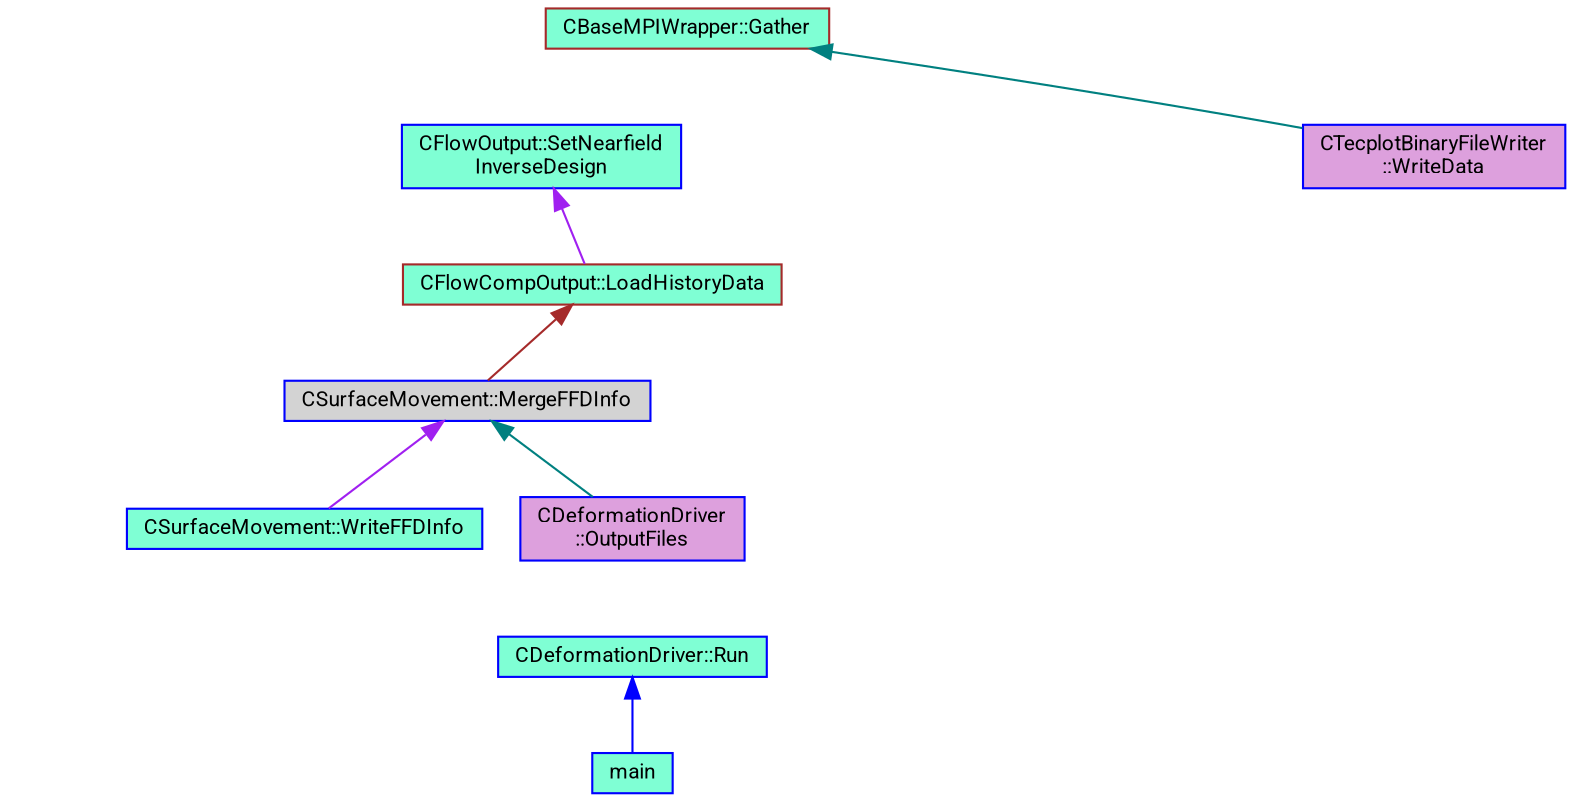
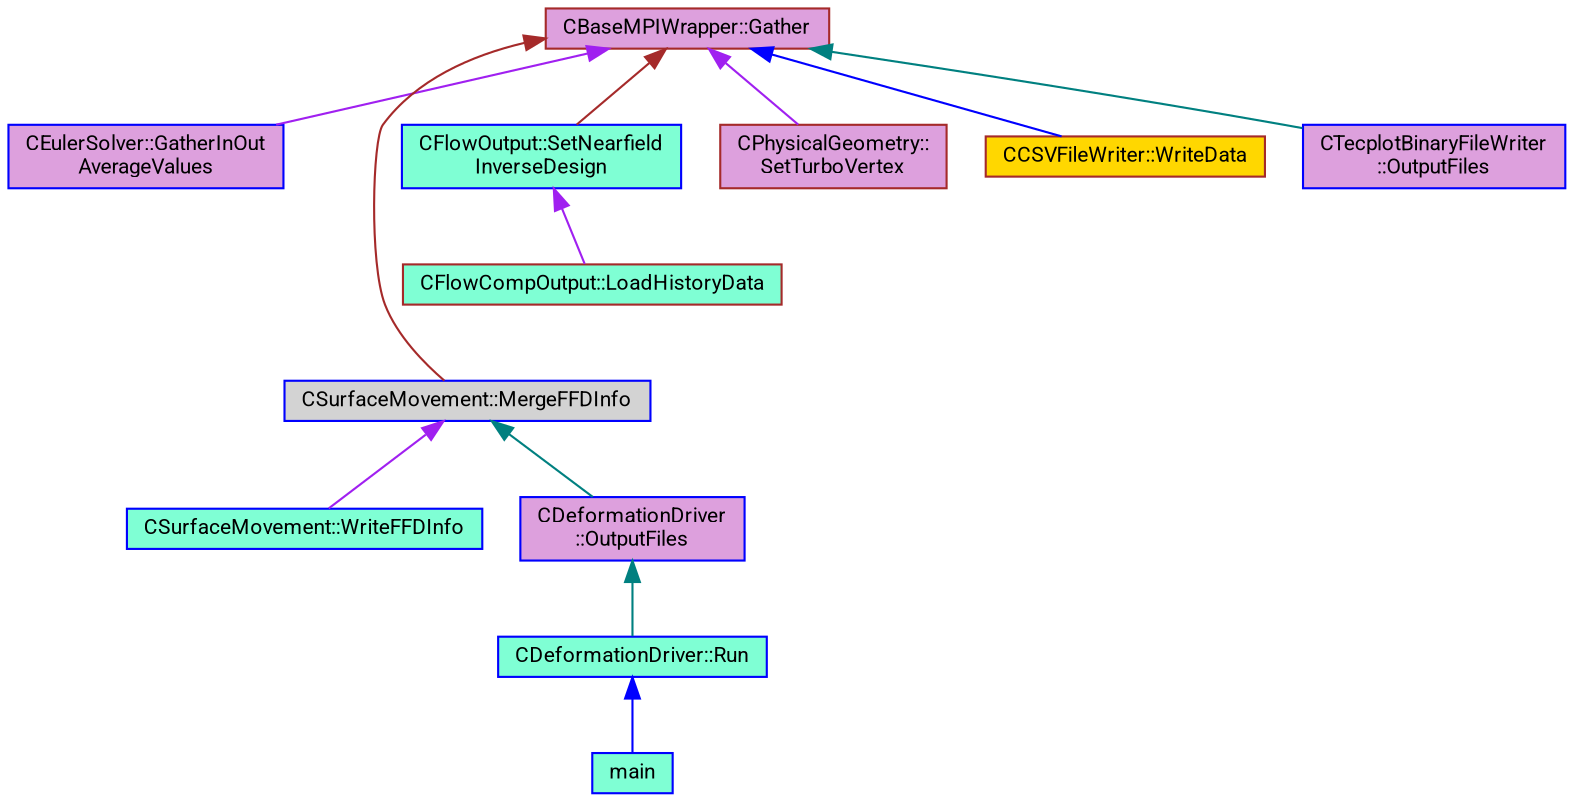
node "CBaseMPIWrapper::Gather": fillcolor aquamarine -> plum
edge "CFlowOutput::SetNearfield InverseDesign" -> "CBaseMPIWrapper::Gather": added
node "CEulerSolver::GatherInOut AverageValues": added
node "CPhysicalGeometry:: SetTurboVertex": added
node "CCSVFileWriter::WriteData": added
node "CTecplotBinaryFileWriter ::WriteData": label "CTecplotBinaryFileWriter ::WriteData" -> "CTecplotBinaryFileWriter ::OutputFiles"
edge "CSurfaceMovement::MergeFFDInfo" -> "CFlowCompOutput::LoadHistoryData": now "CSurfaceMovement::MergeFFDInfo" -> "CBaseMPIWrapper::Gather"
edge "CDeformationDriver::Run" -> "CDeformationDriver ::OutputFiles": added
